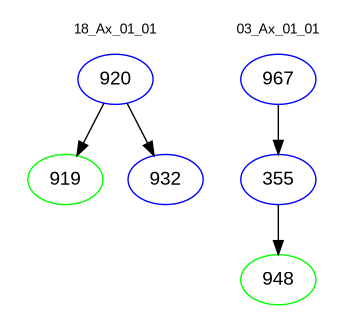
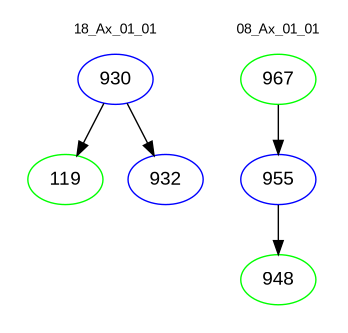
cluster "03_Ax_01_01": label "03_Ax_01_01" -> "08_Ax_01_01"
node "920": label "920" -> "930"
node "967": color blue -> green
node "919": label "919" -> "119"
node "355": label "355" -> "955"
